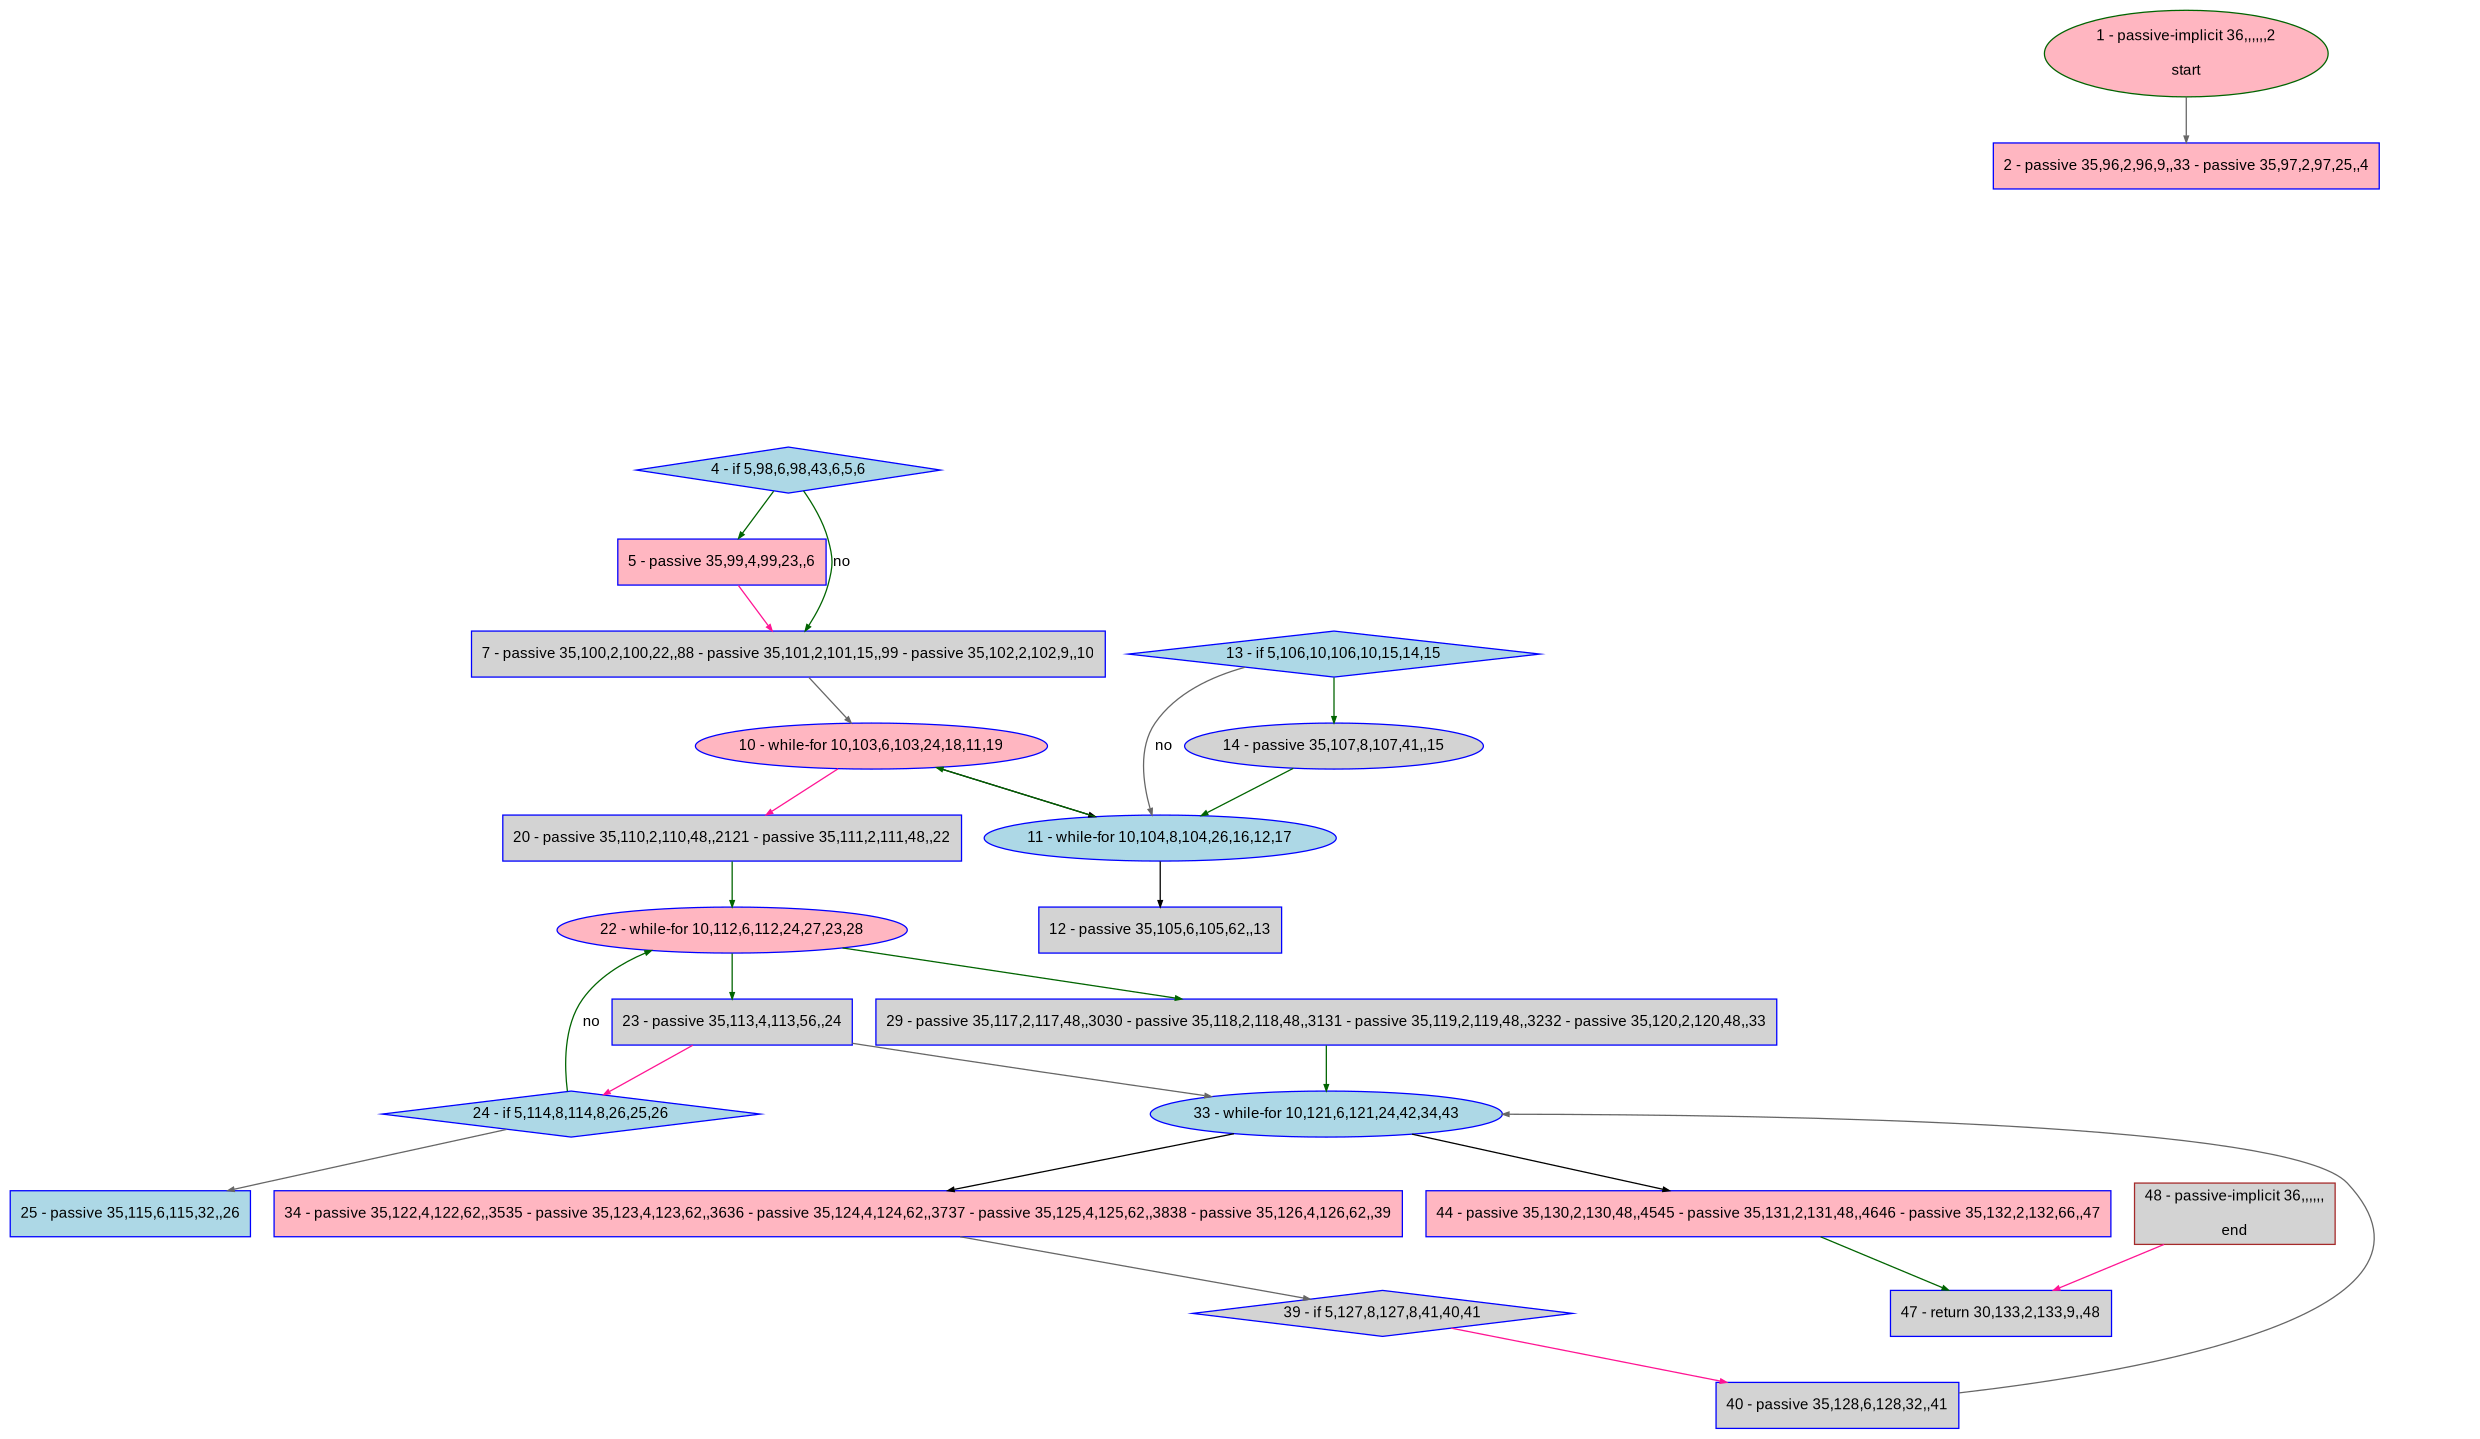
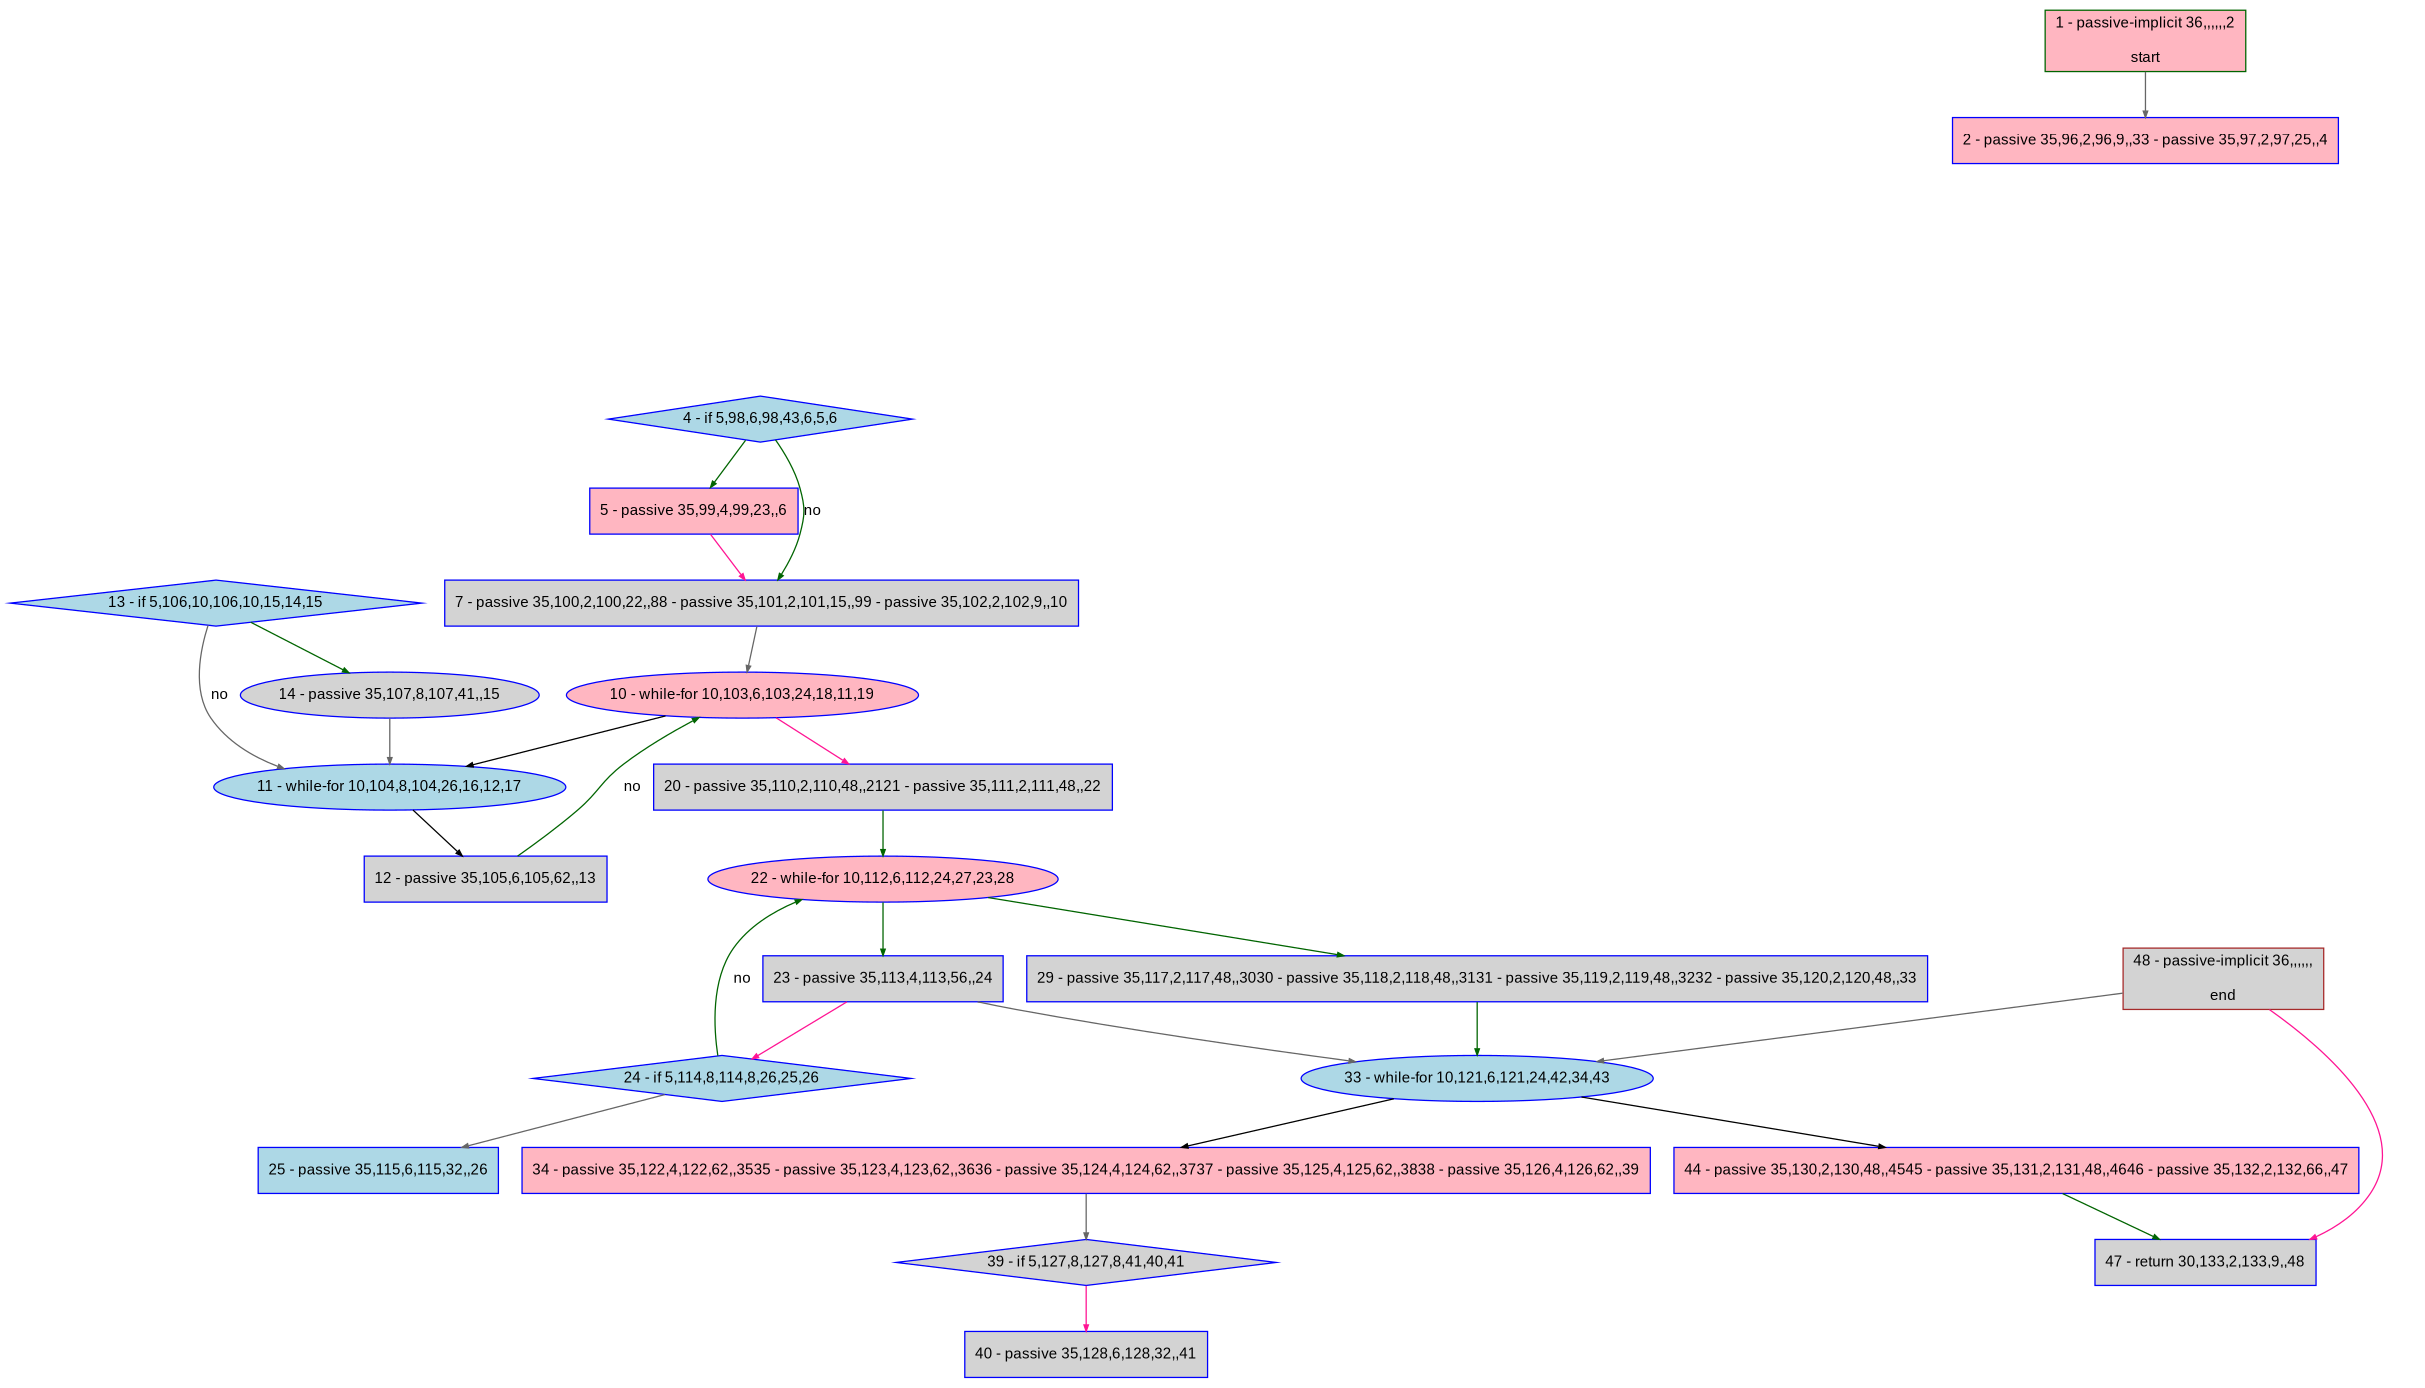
node "1 - passive-implicit 36,,,,,,2 start": shape ellipse -> box
edge "14 - passive 35,107,8,107,41,,15" -> "11 - while-for 10,104,8,104,26,16,12,17": color darkgreen -> gray40
edge "11 - while-for 10,104,8,104,26,16,12,17" -> "10 - while-for 10,103,6,103,24,18,11,19": now "12 - passive 35,105,6,105,62,,13" -> "10 - while-for 10,103,6,103,24,18,11,19"
edge "40 - passive 35,128,6,128,32,,41" -> "33 - while-for 10,121,6,121,24,42,34,43": now "48 - passive-implicit 36,,,,,, end" -> "33 - while-for 10,121,6,121,24,42,34,43"
